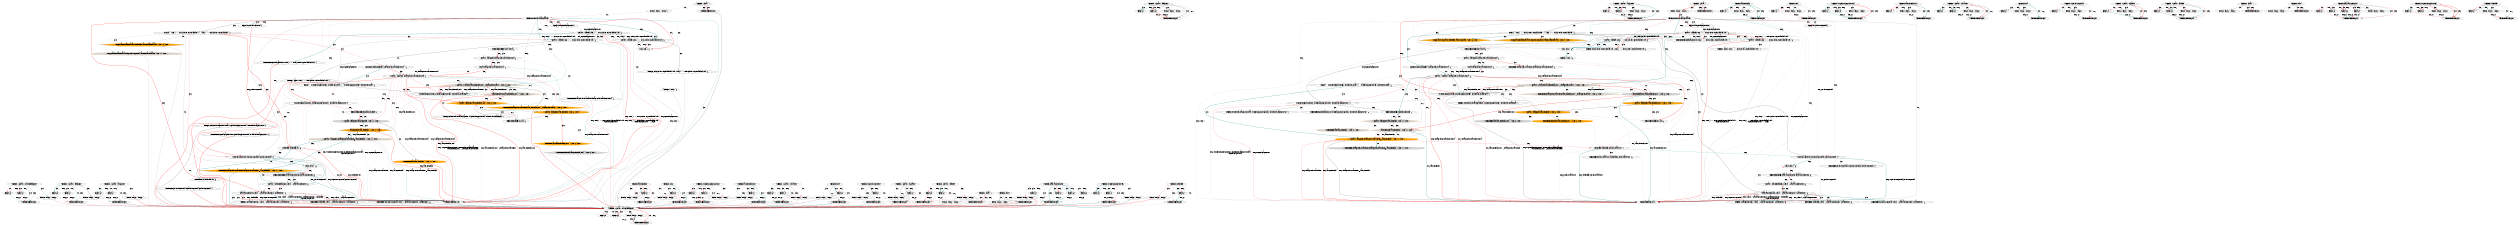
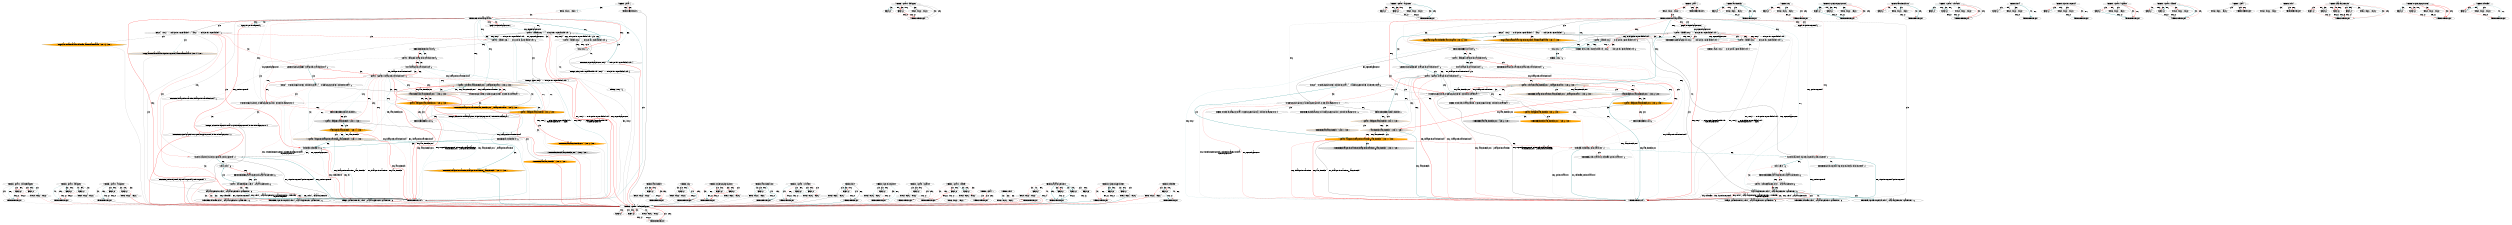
edge "(ui_identifier,ui_identifier(id_))" -> "(IDENTIFIER,id_,ui_identifier(id_))": reversed
